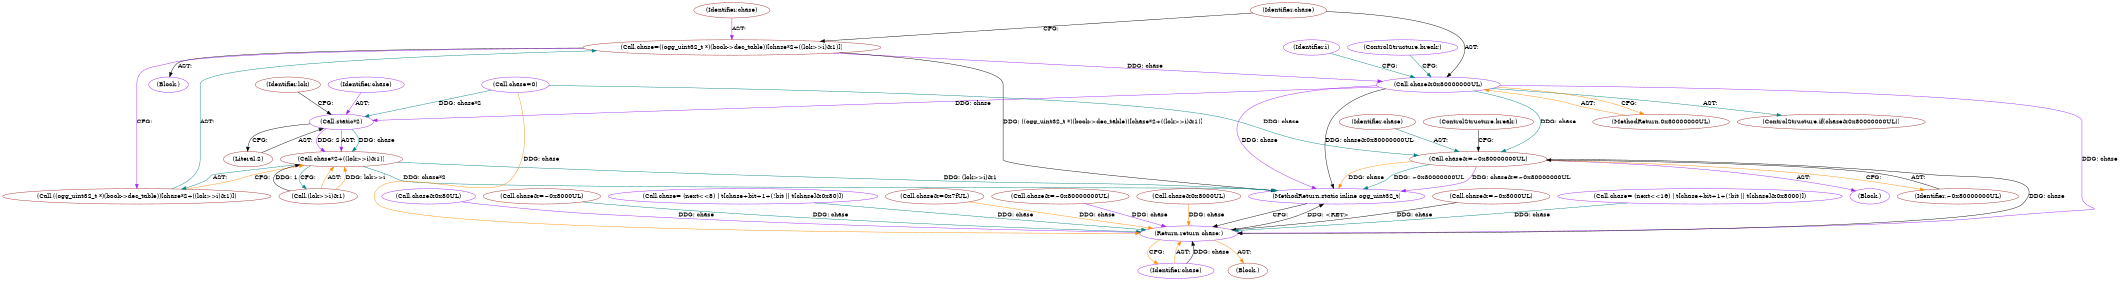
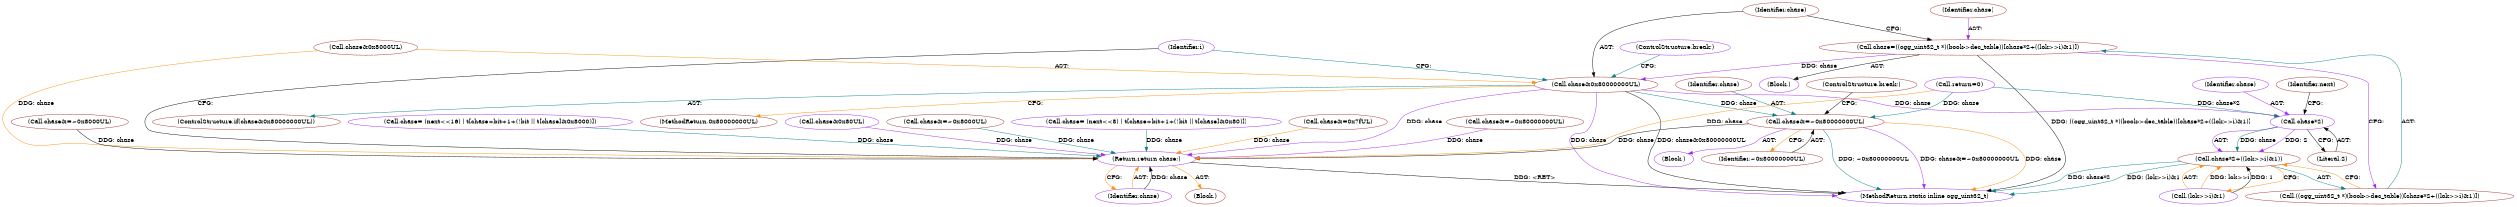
node "(Identifier,lok)": label "(Identifier,lok)" -> "(Identifier,next)"
node "(Call,chase=0)": label "(Call,chase=0)" -> "(Call,return=0)"
node "(Call,chase&0x80000000UL)": color purple -> brown
edge "(MethodReturn,0x80000000UL)" -> "(Call,chase&0x80000000UL)": now "(Call,chase&0x8000UL)" -> "(Call,chase&0x80000000UL)"
node "(Call,static*2)": label "(Call,static*2)" -> "(Call,chase*2)"
edge "(Call,chase*2+((lok>>i)&1))" -> "(Call,(lok>>i)&1)": color teal -> darkorange
node "(Call,(lok>>i)&1)": color brown -> purple
edge "(MethodReturn,static inline ogg_uint32_t)" -> "(Return,return chase;)": now "(Identifier,i)" -> "(Return,return chase;)"
